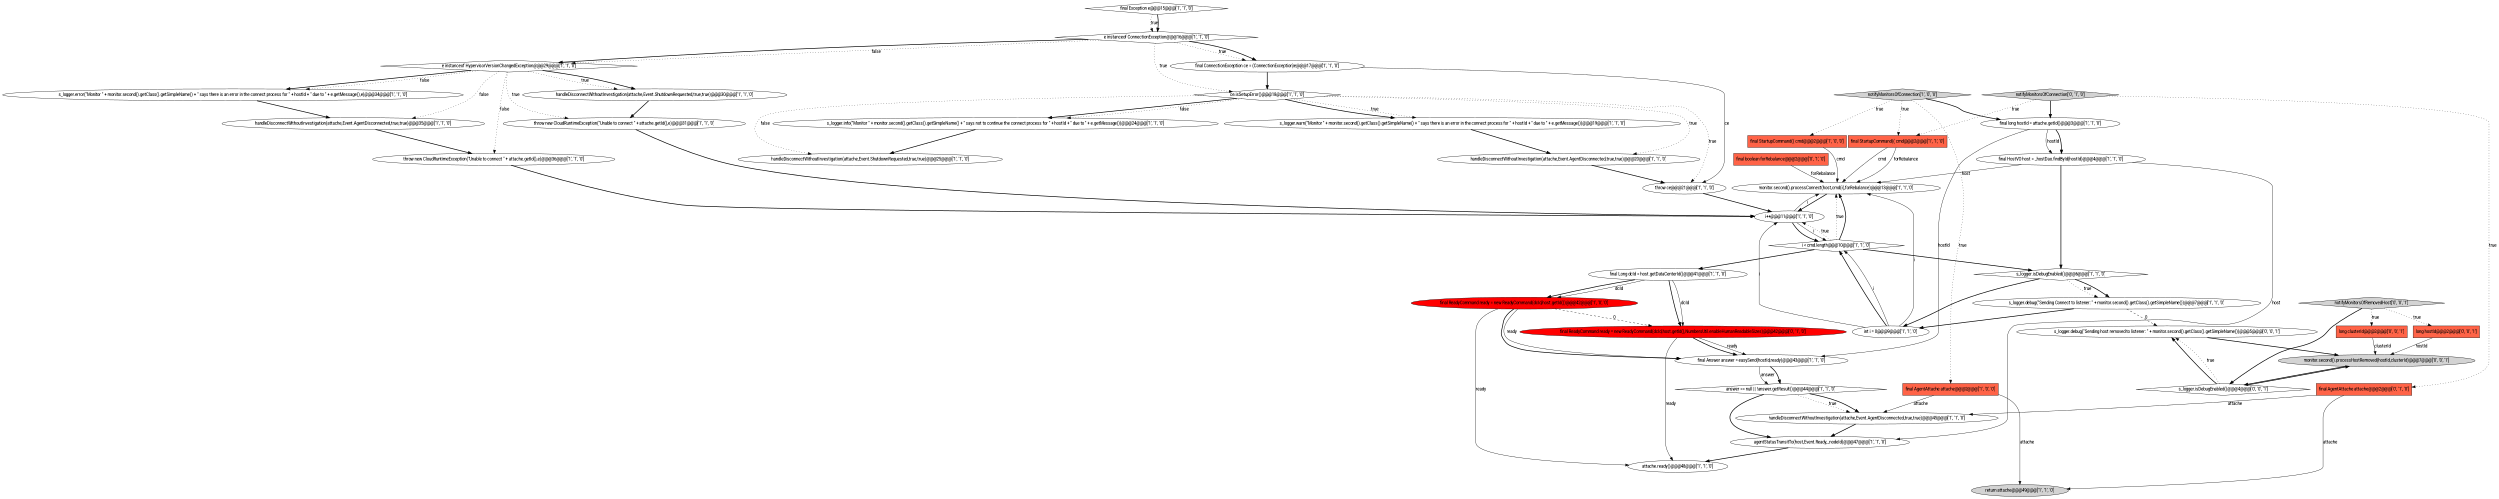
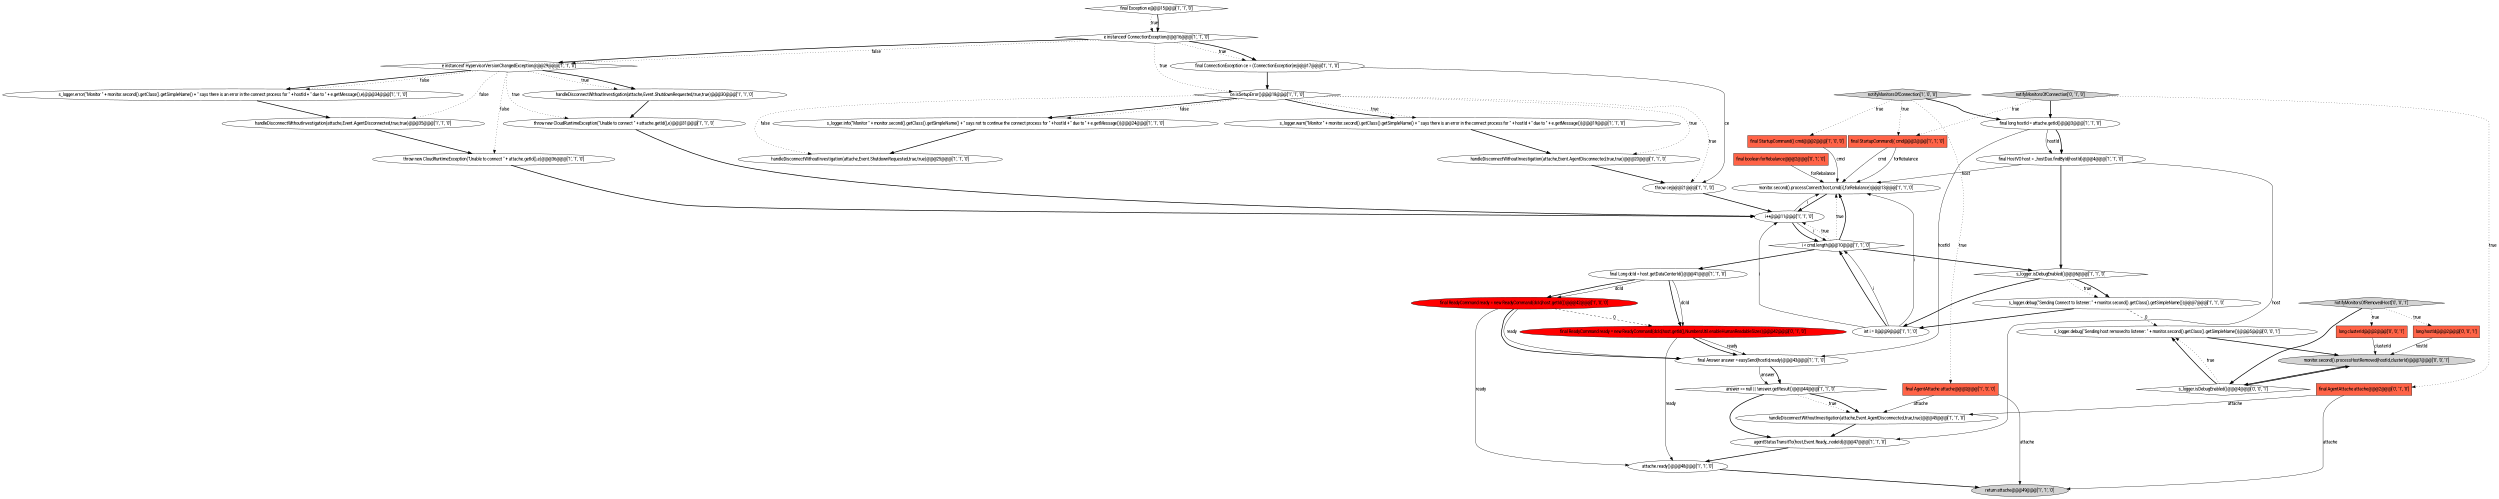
edge "attache.ready()@@@48@@@['1', '1', '0']" -> "return attache@@@49@@@['1', '1', '0']": added
